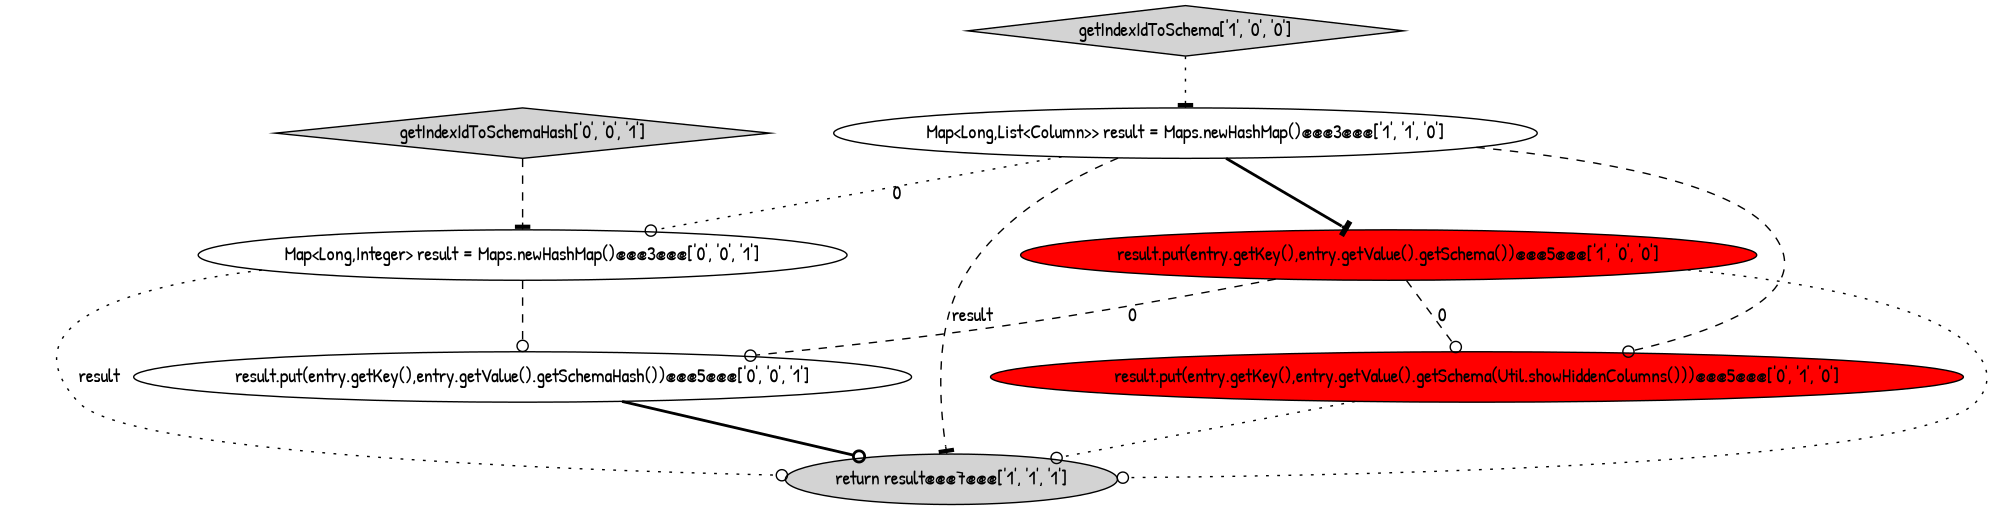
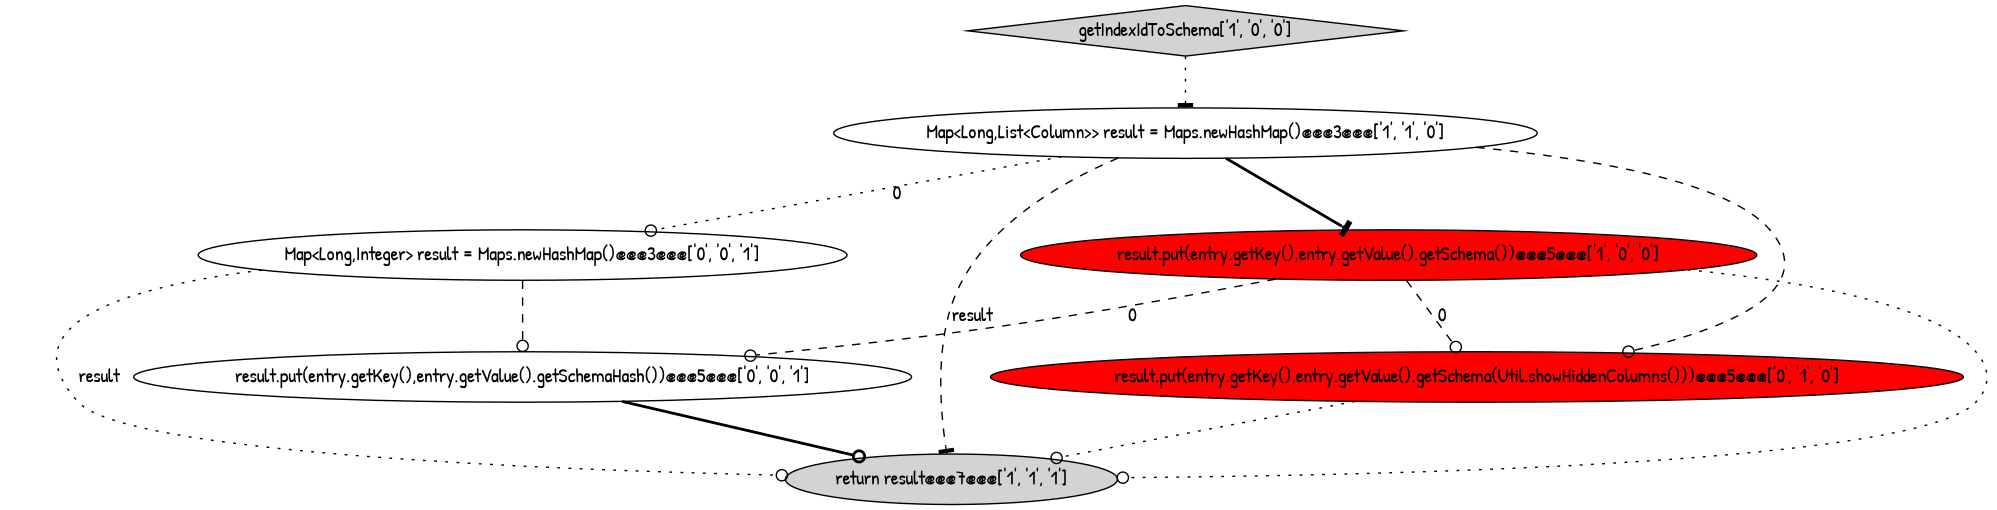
node "getIndexIdToSchemaHash['0', '0', '1']": removed
